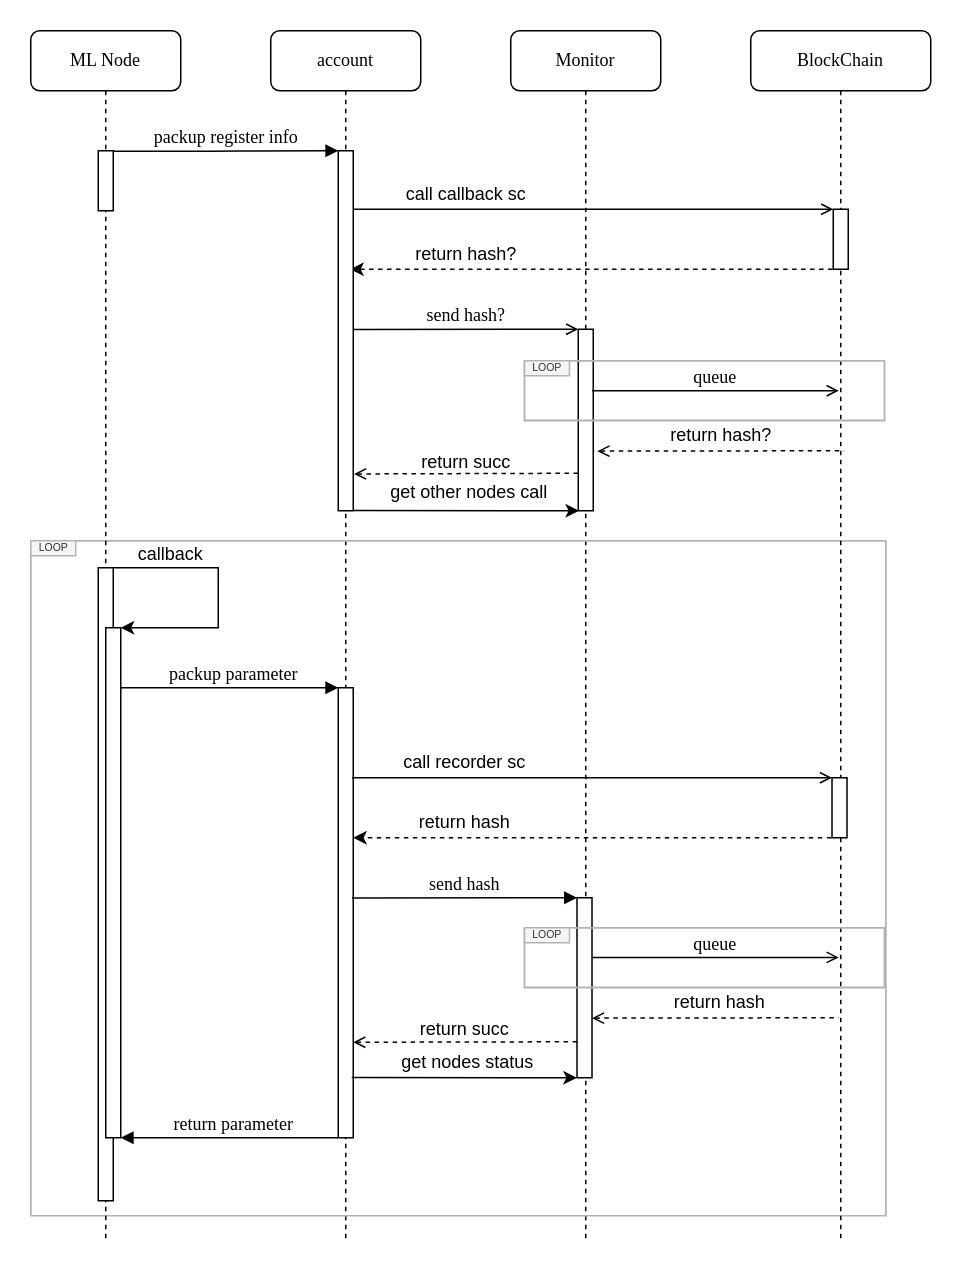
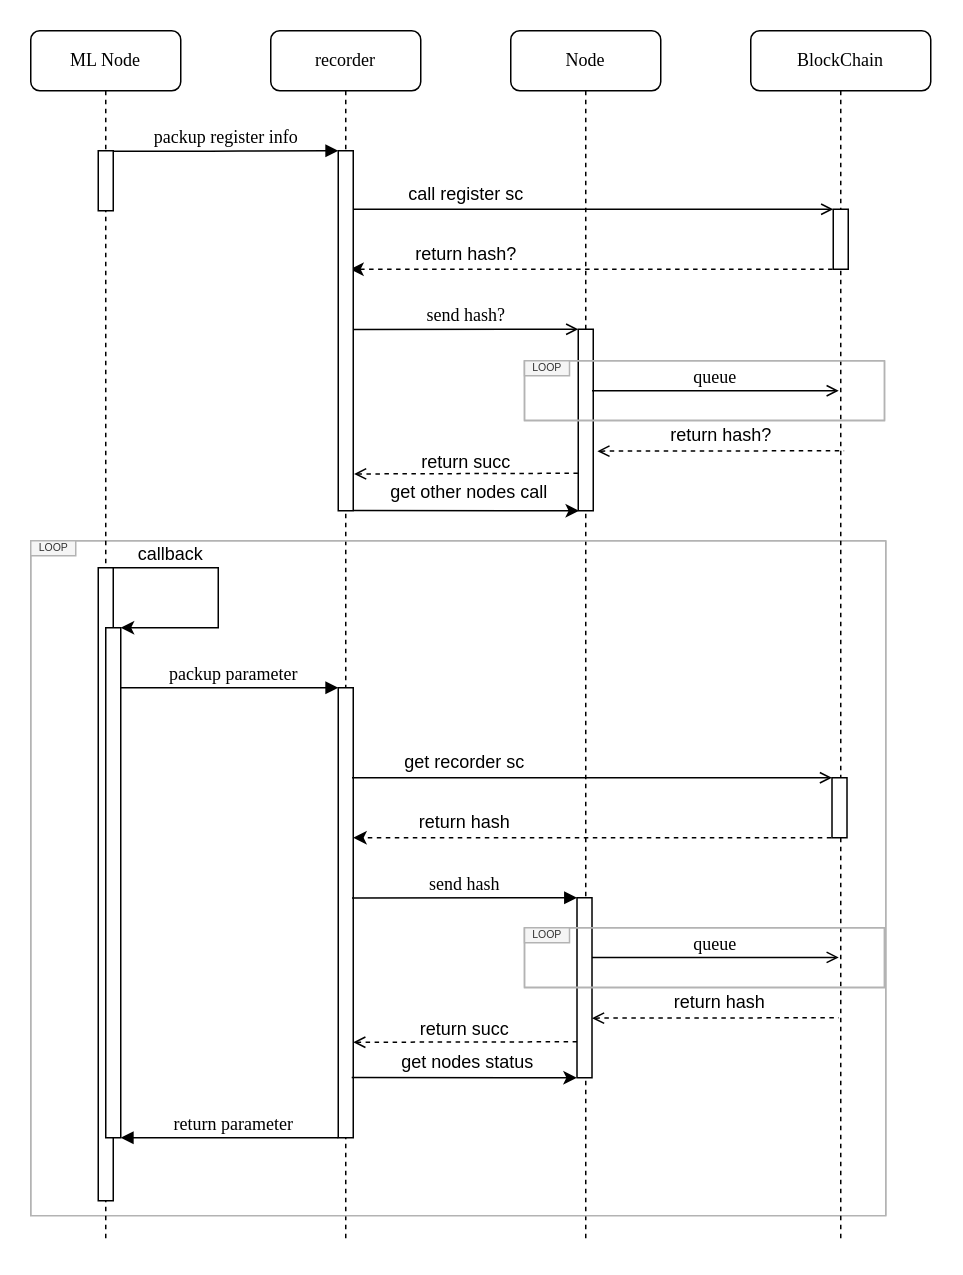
node "account": label "account" -> "recorder"
node "Monitor": label "Monitor" -> "Node"
node "call callback sc": label "call callback sc" -> "call register sc"
node "call recorder sc": label "call recorder sc" -> "get recorder sc"
